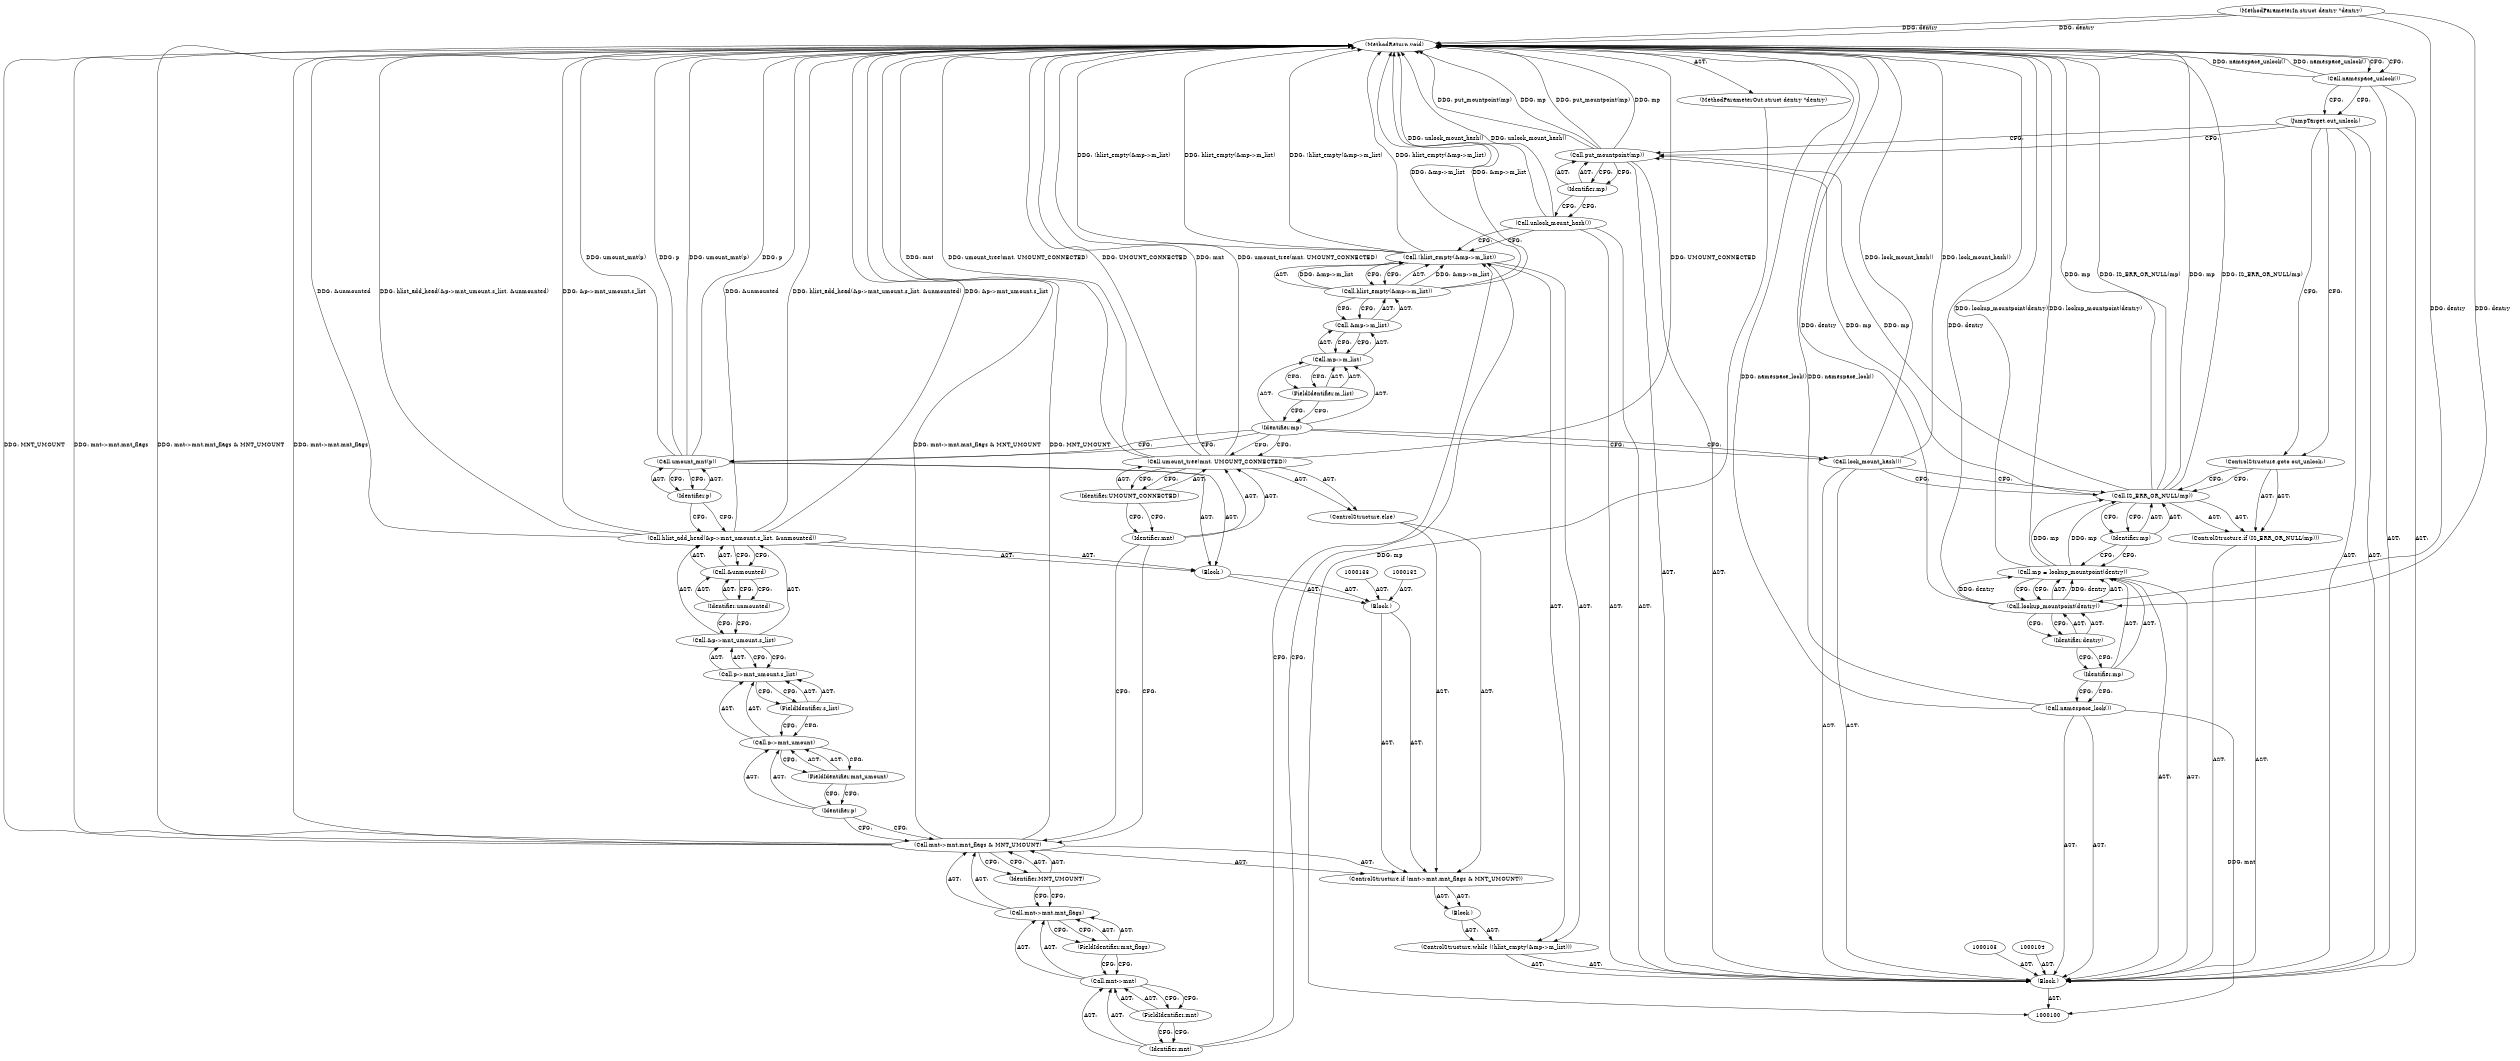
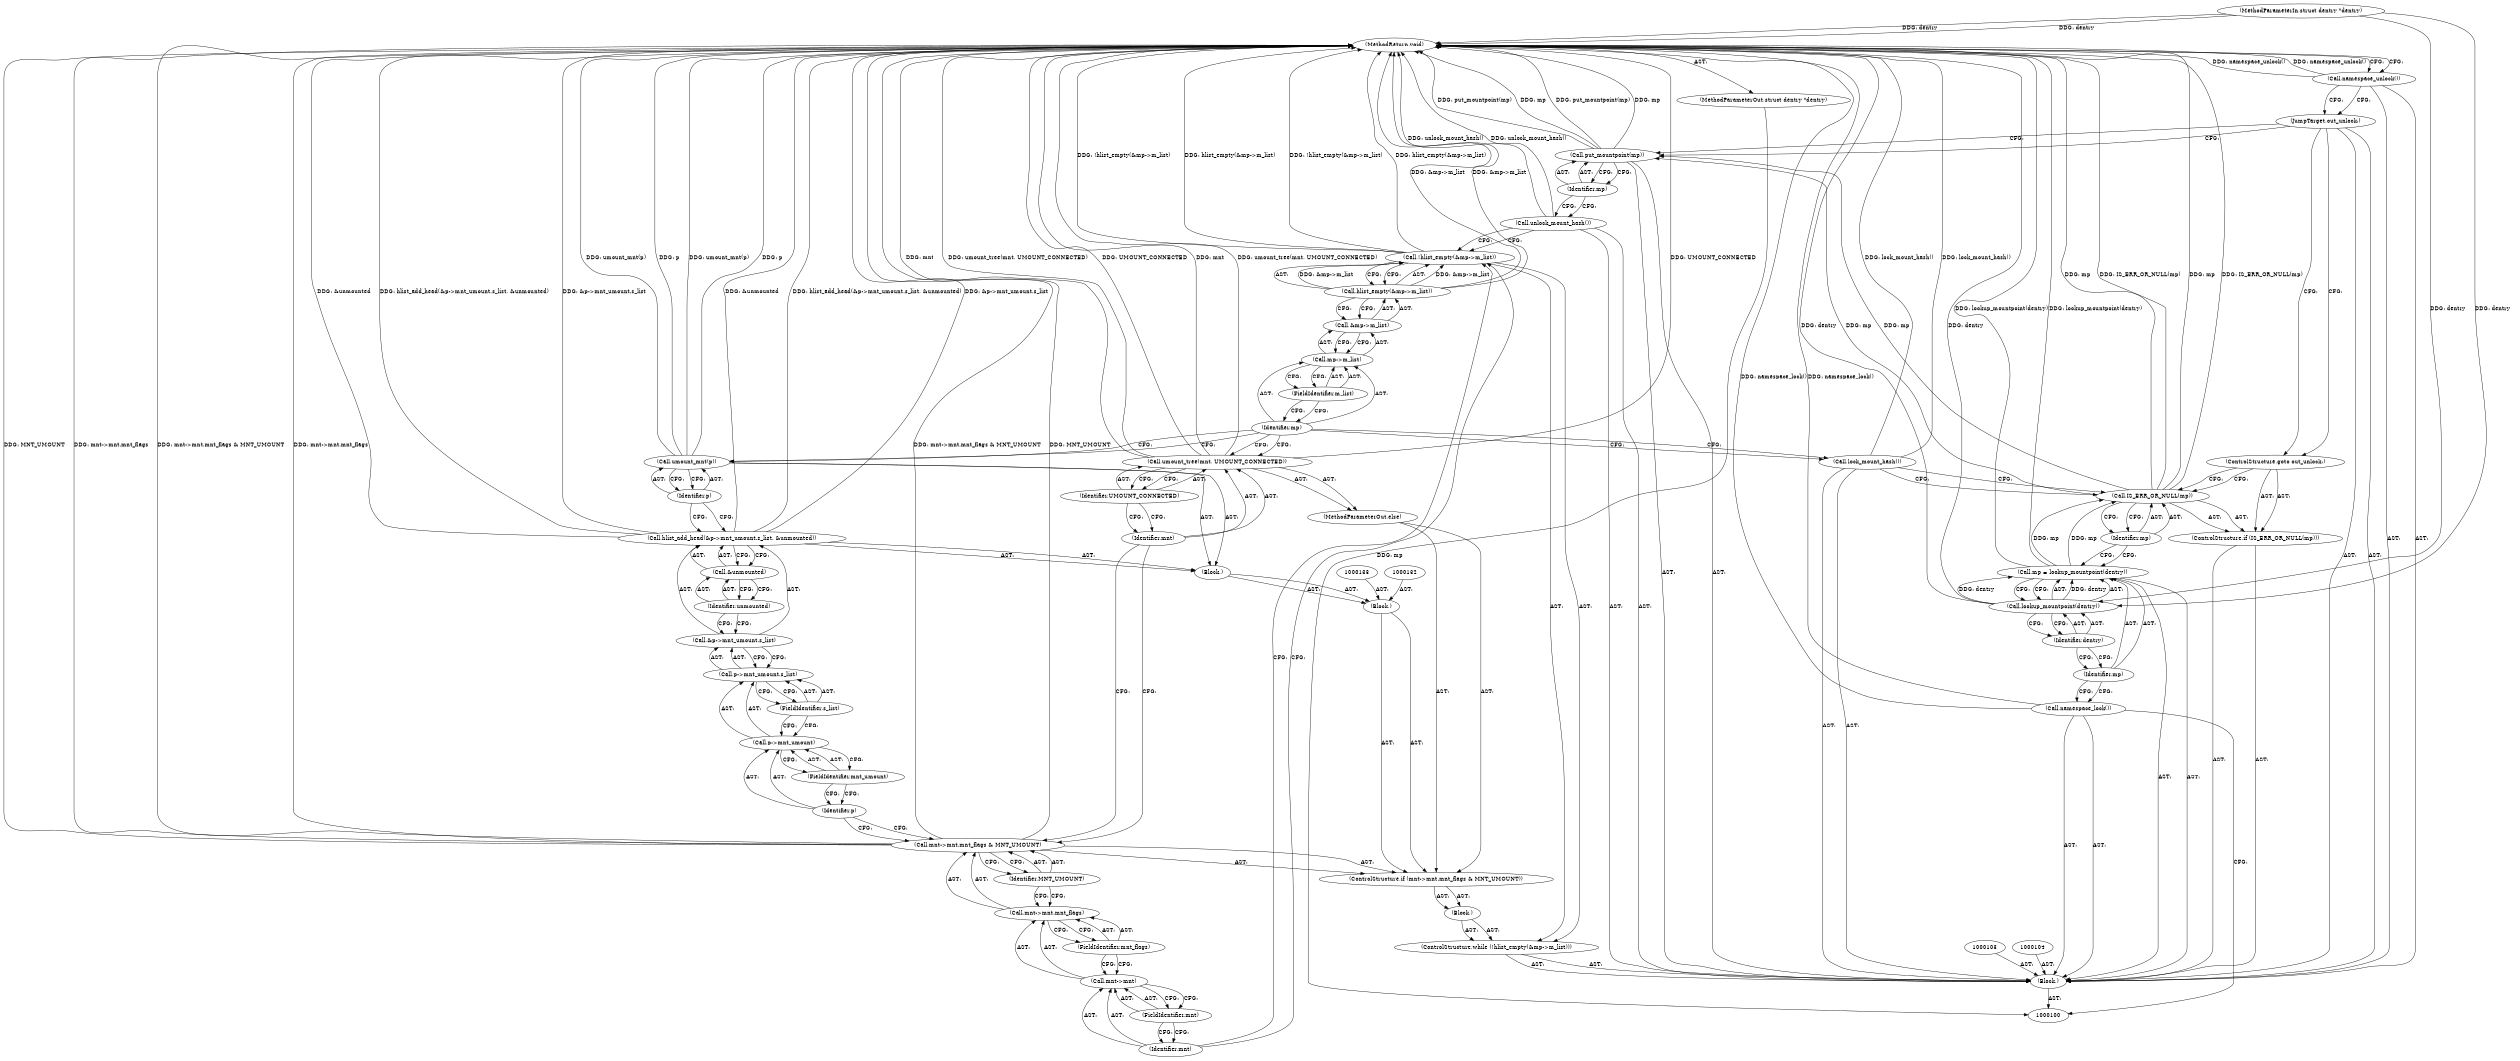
node "(ControlStructure,else)": label "(ControlStructure,else)" -> "(MethodParameterOut,else)"
edge "(Call,namespace_lock())" -> "1000100": label "DDG: mnt" -> "CFG: "
